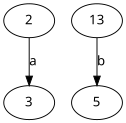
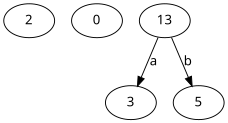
node "0": added
edge "2" -> "3": now "13" -> "3"
